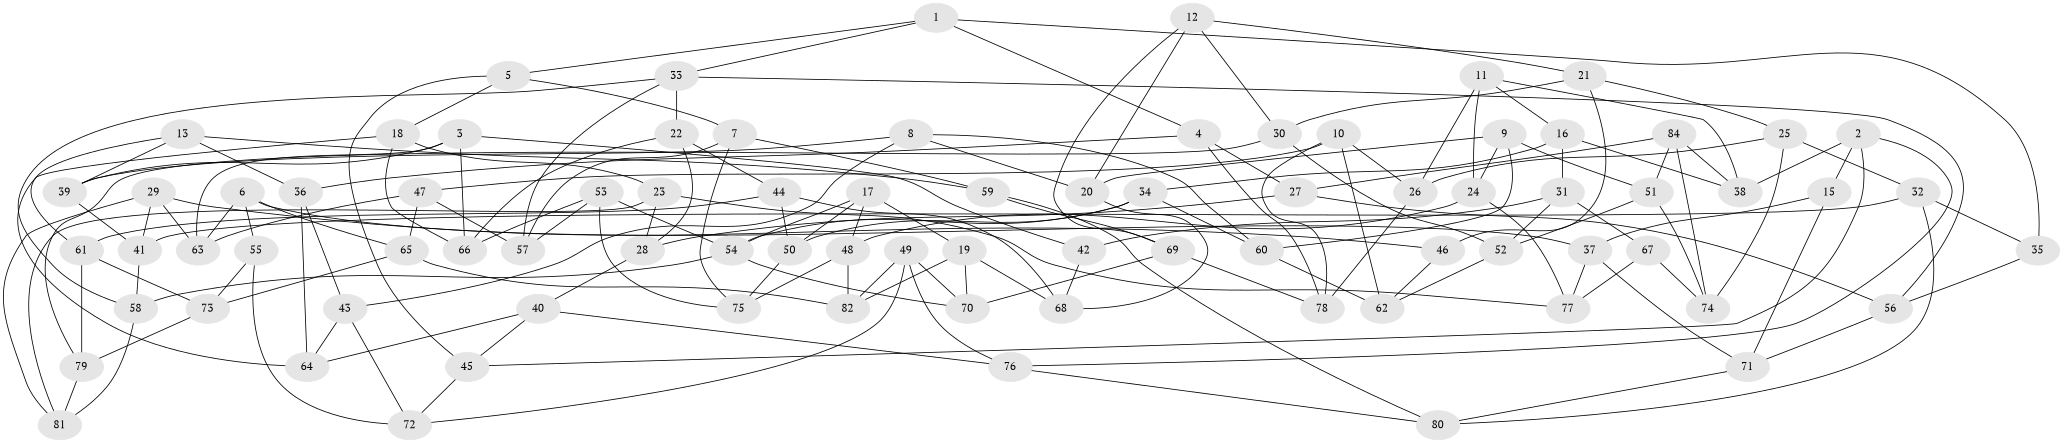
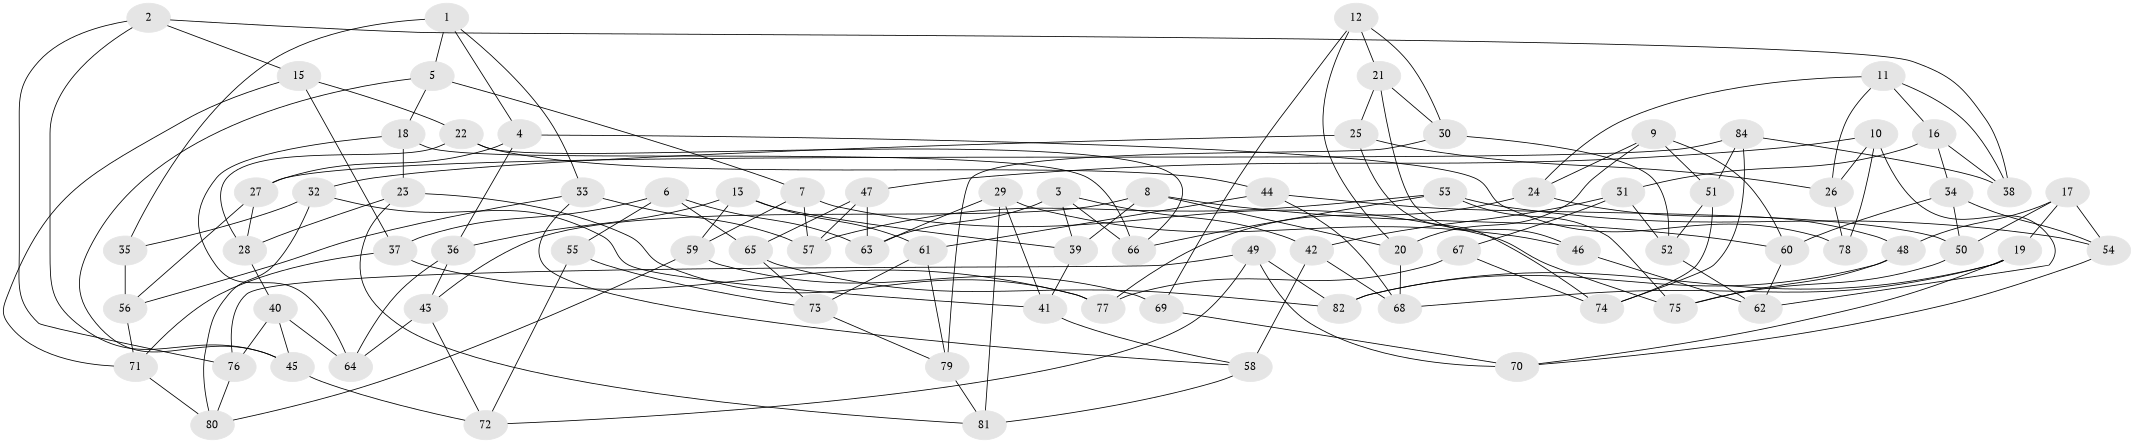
edge "33" -- "22": now "15" -- "22"
edge "54" -- "58": now "42" -- "58"
edge "69" -- "78": removed
